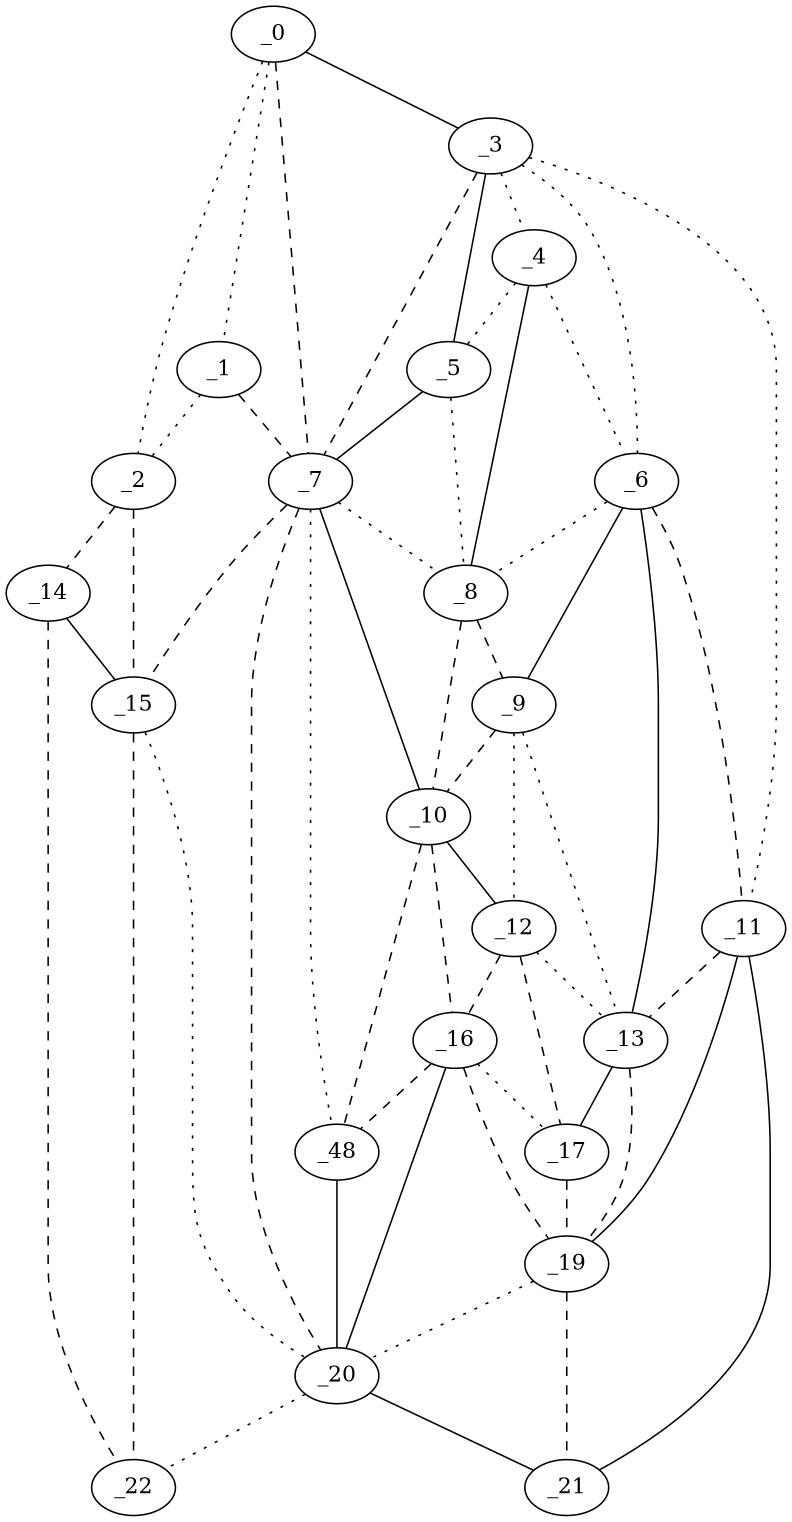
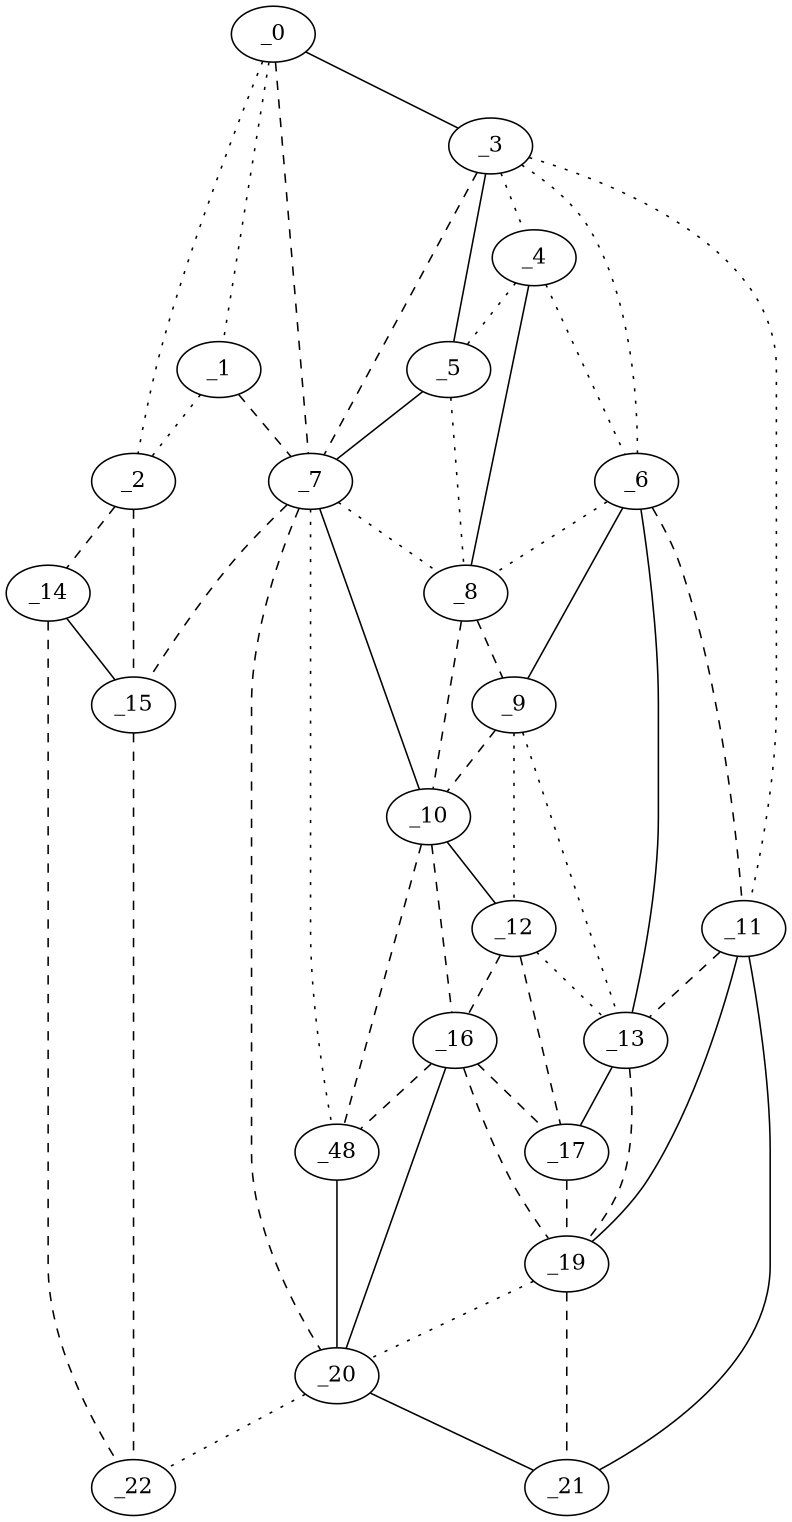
edge "_15" -- "_20": removed
edge "_16" -- "_17": style dotted -> dashed
